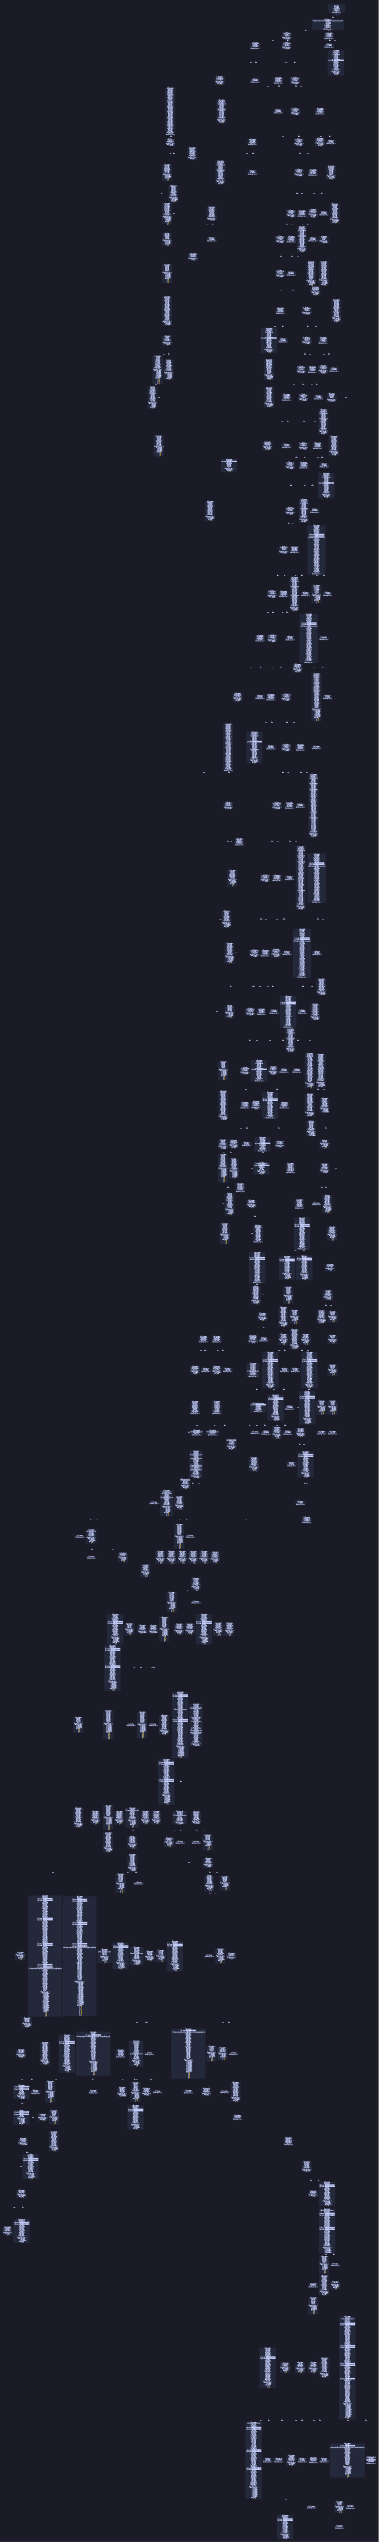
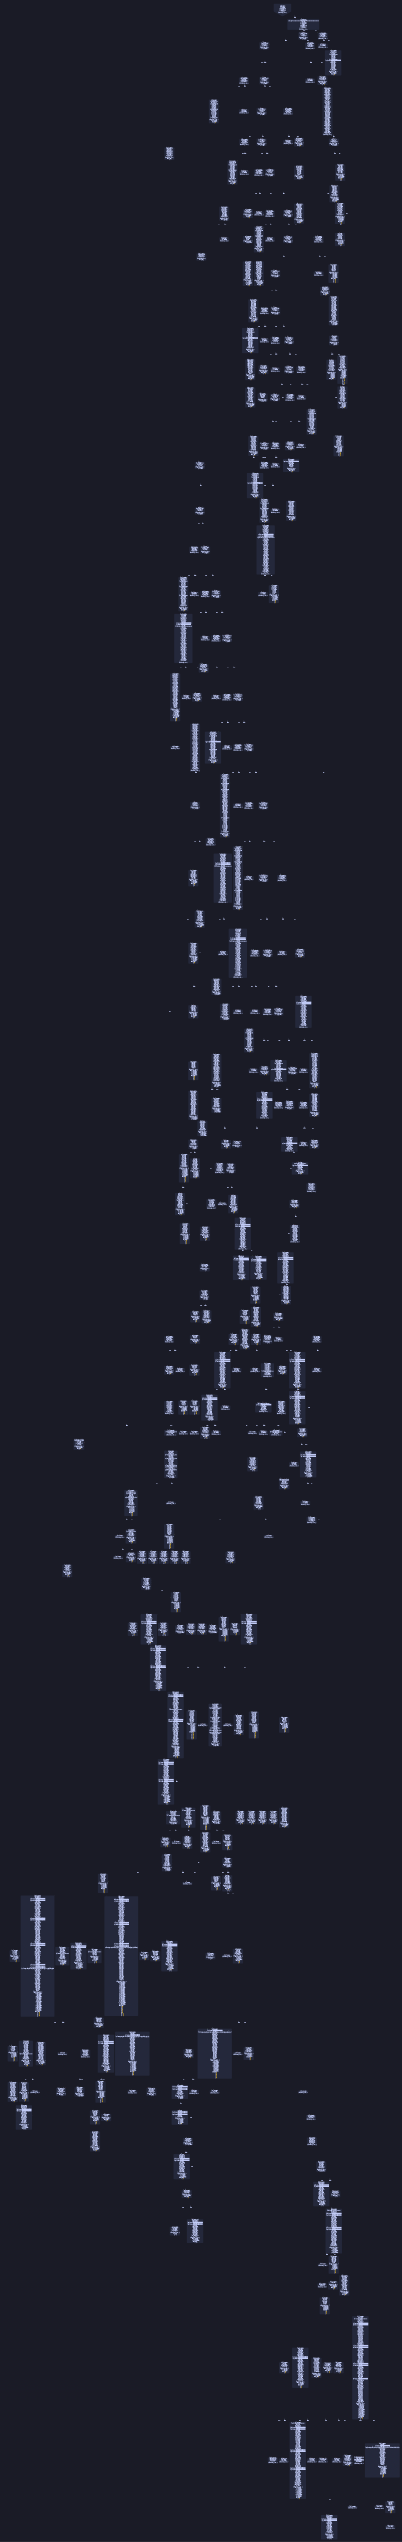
node "[052e] JUMPDEST [052f] STOP Stack size req: 0, sizeΔ: 0": removed
node "[211b] INVALID Stack size req: 0, sizeΔ: 0": removed
